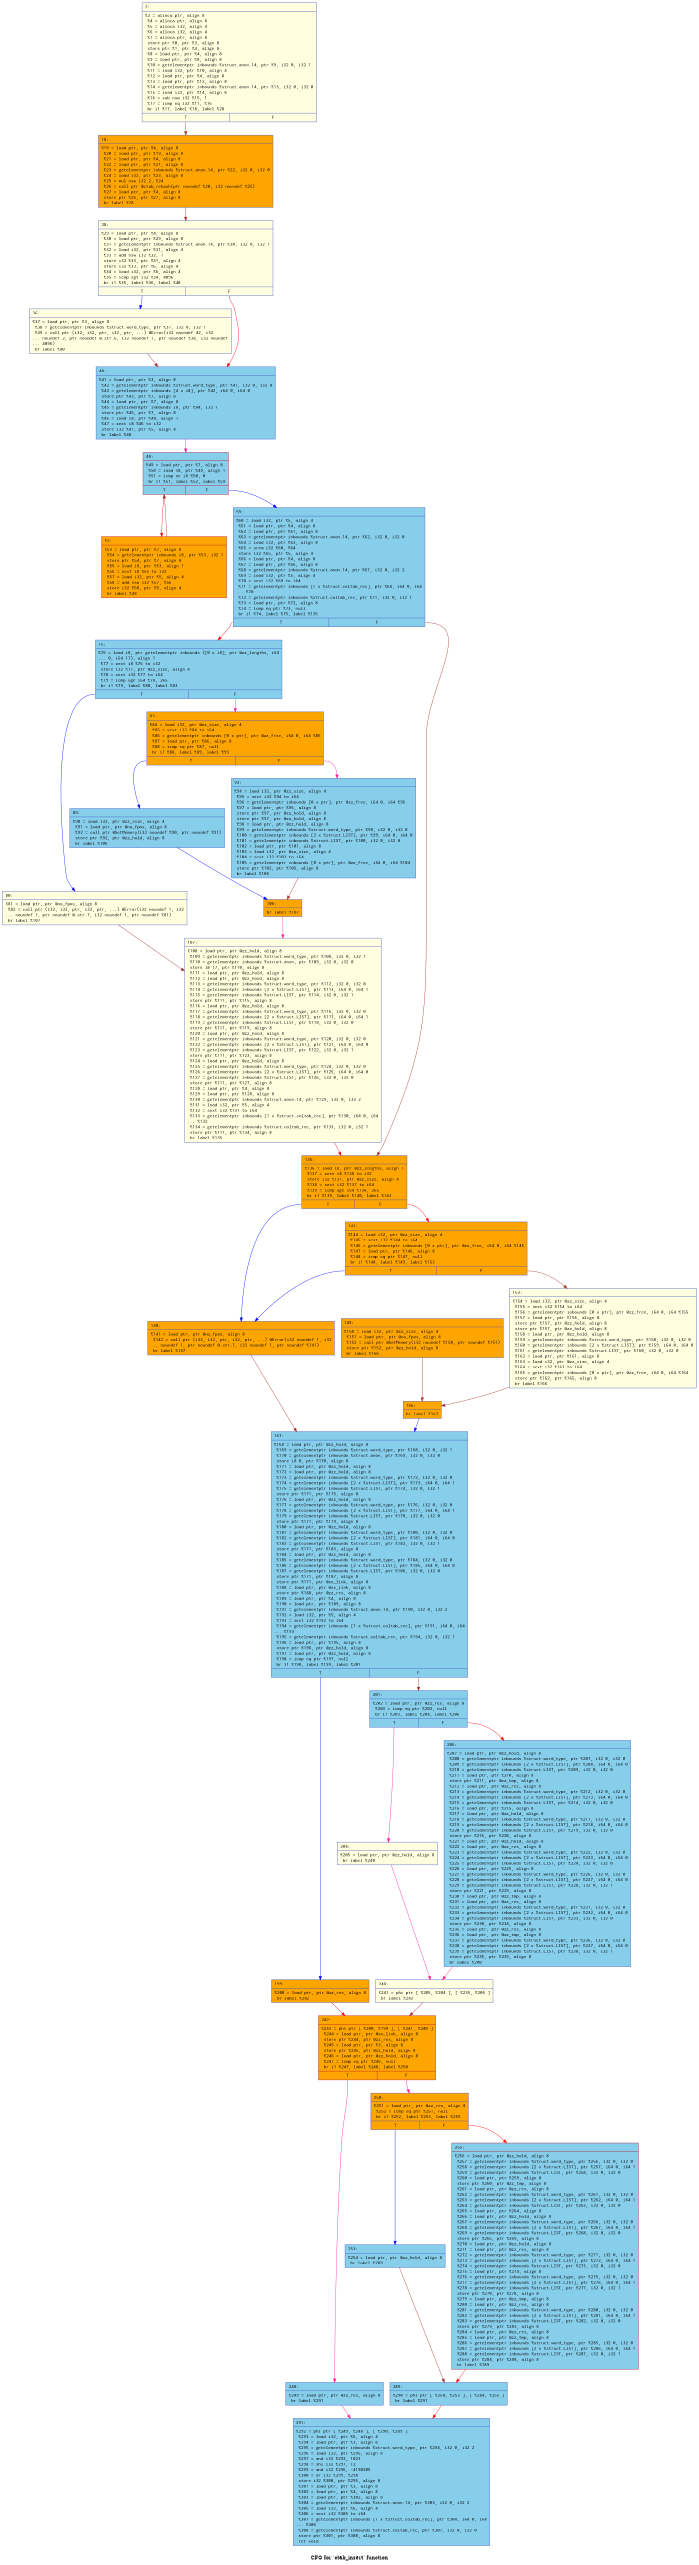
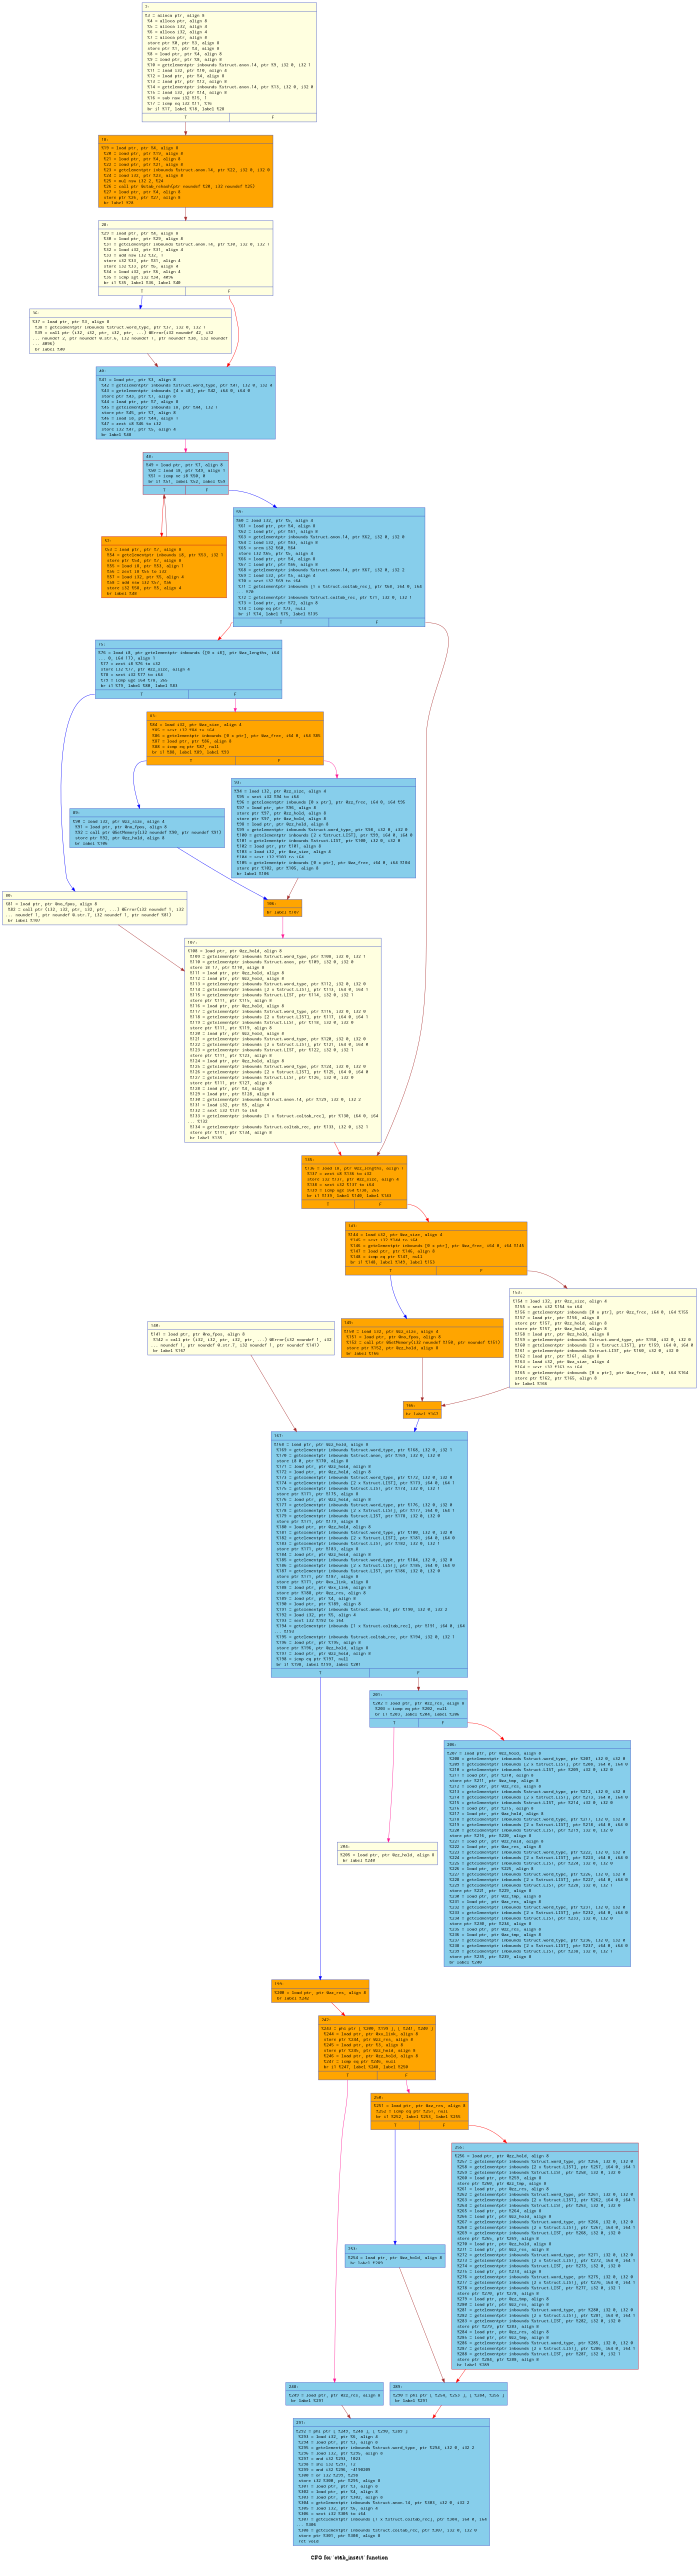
edge "135:" -> "140:": removed
edge "143:" -> "140:": now "143:" -> "149:"
node "140:": fillcolor orange -> lightyellow
node "240:": removed
node "242:": color #b70d28ff -> #3d50c3ff
edge "248:" -> "291:": color deeppink -> brown
